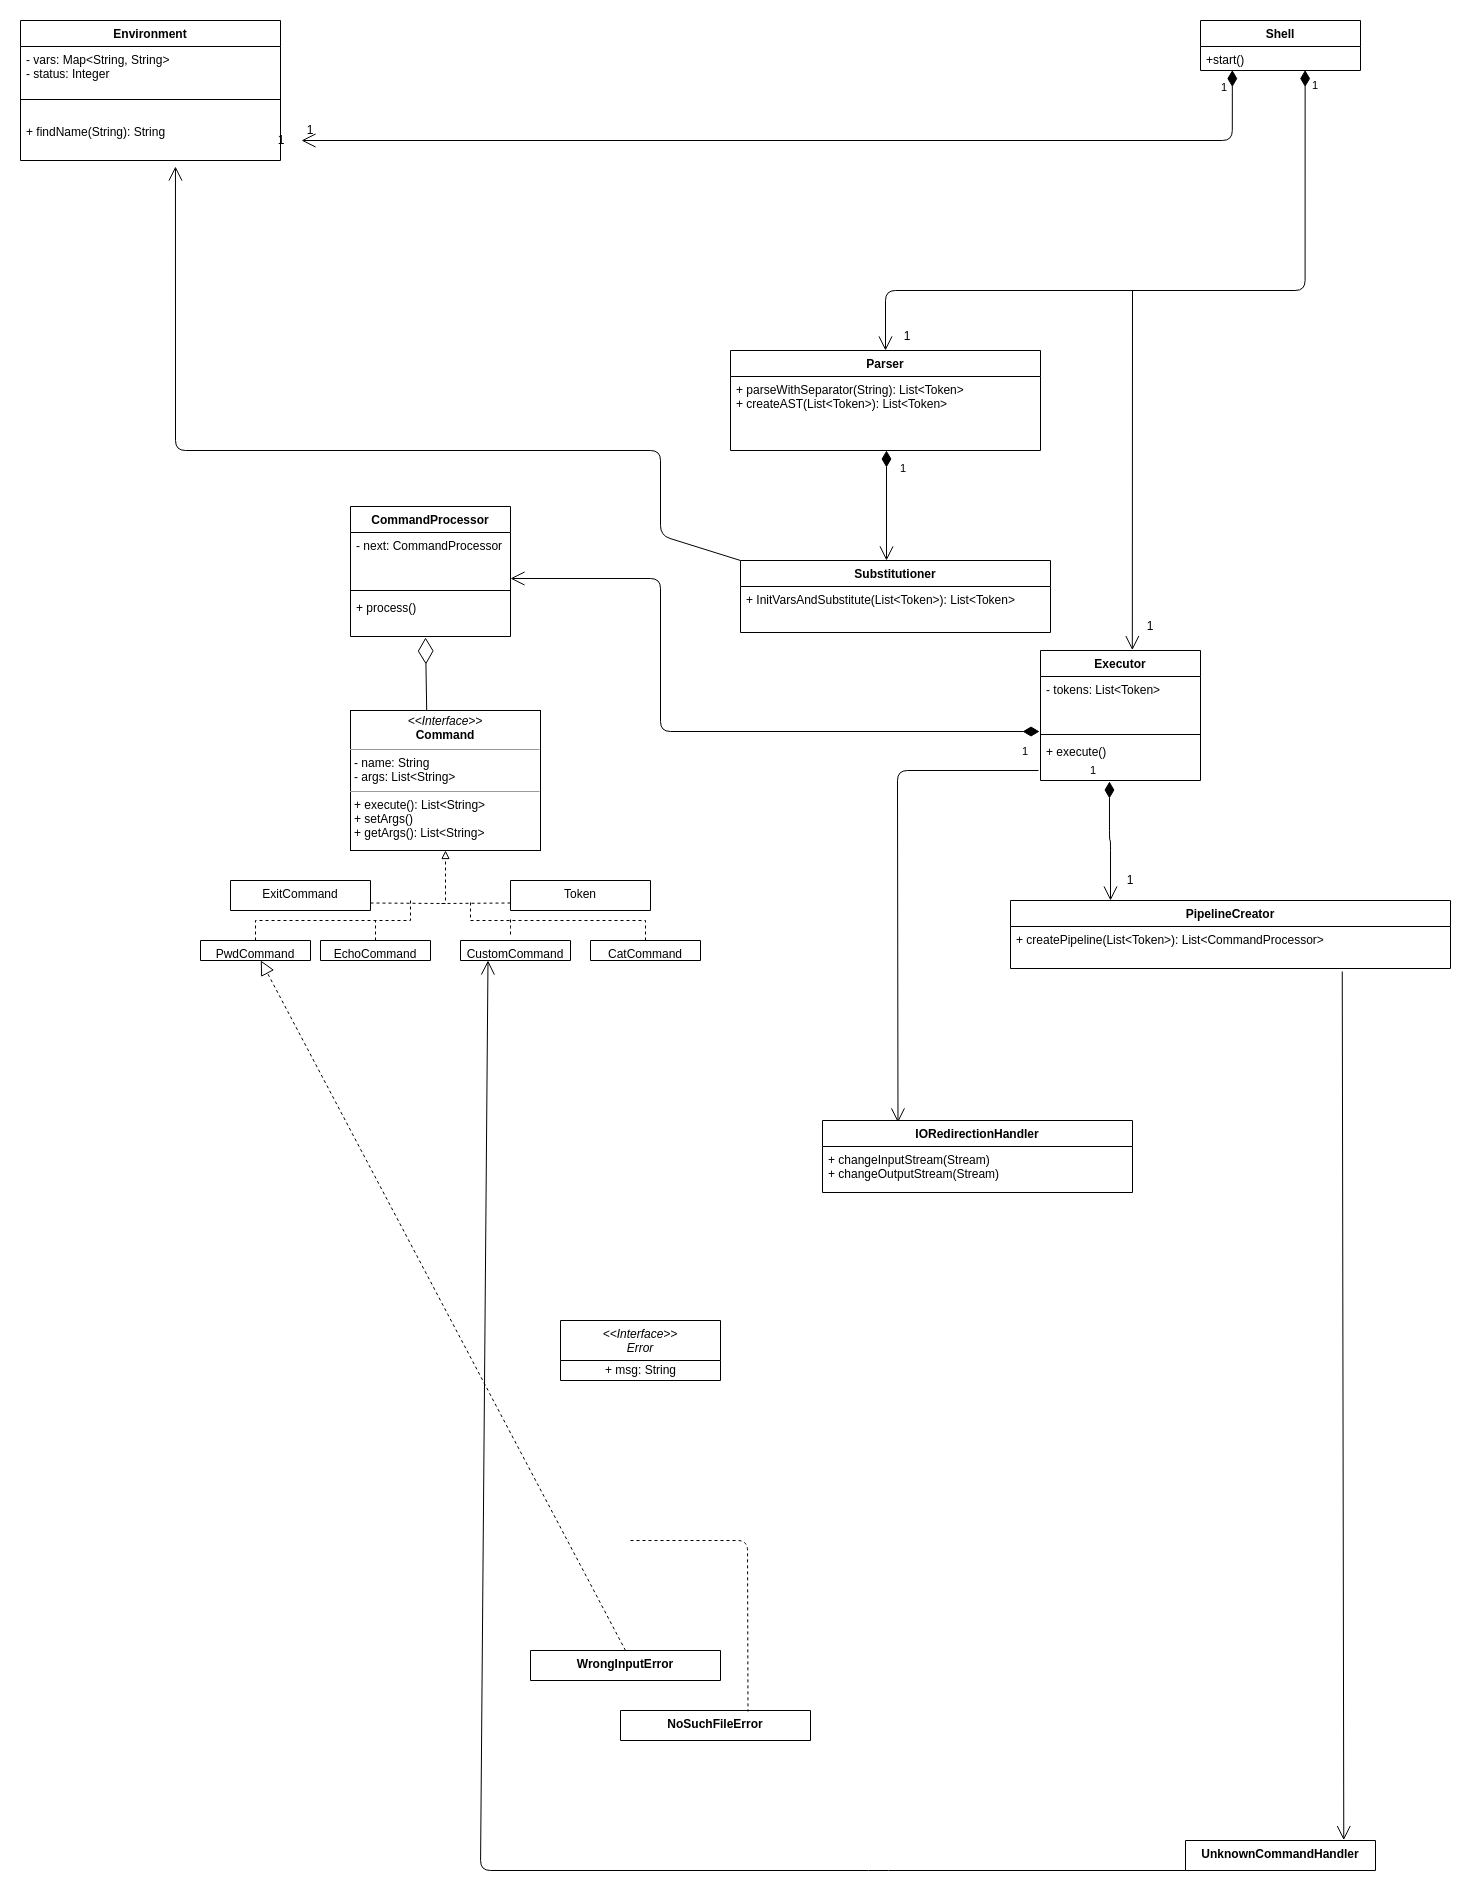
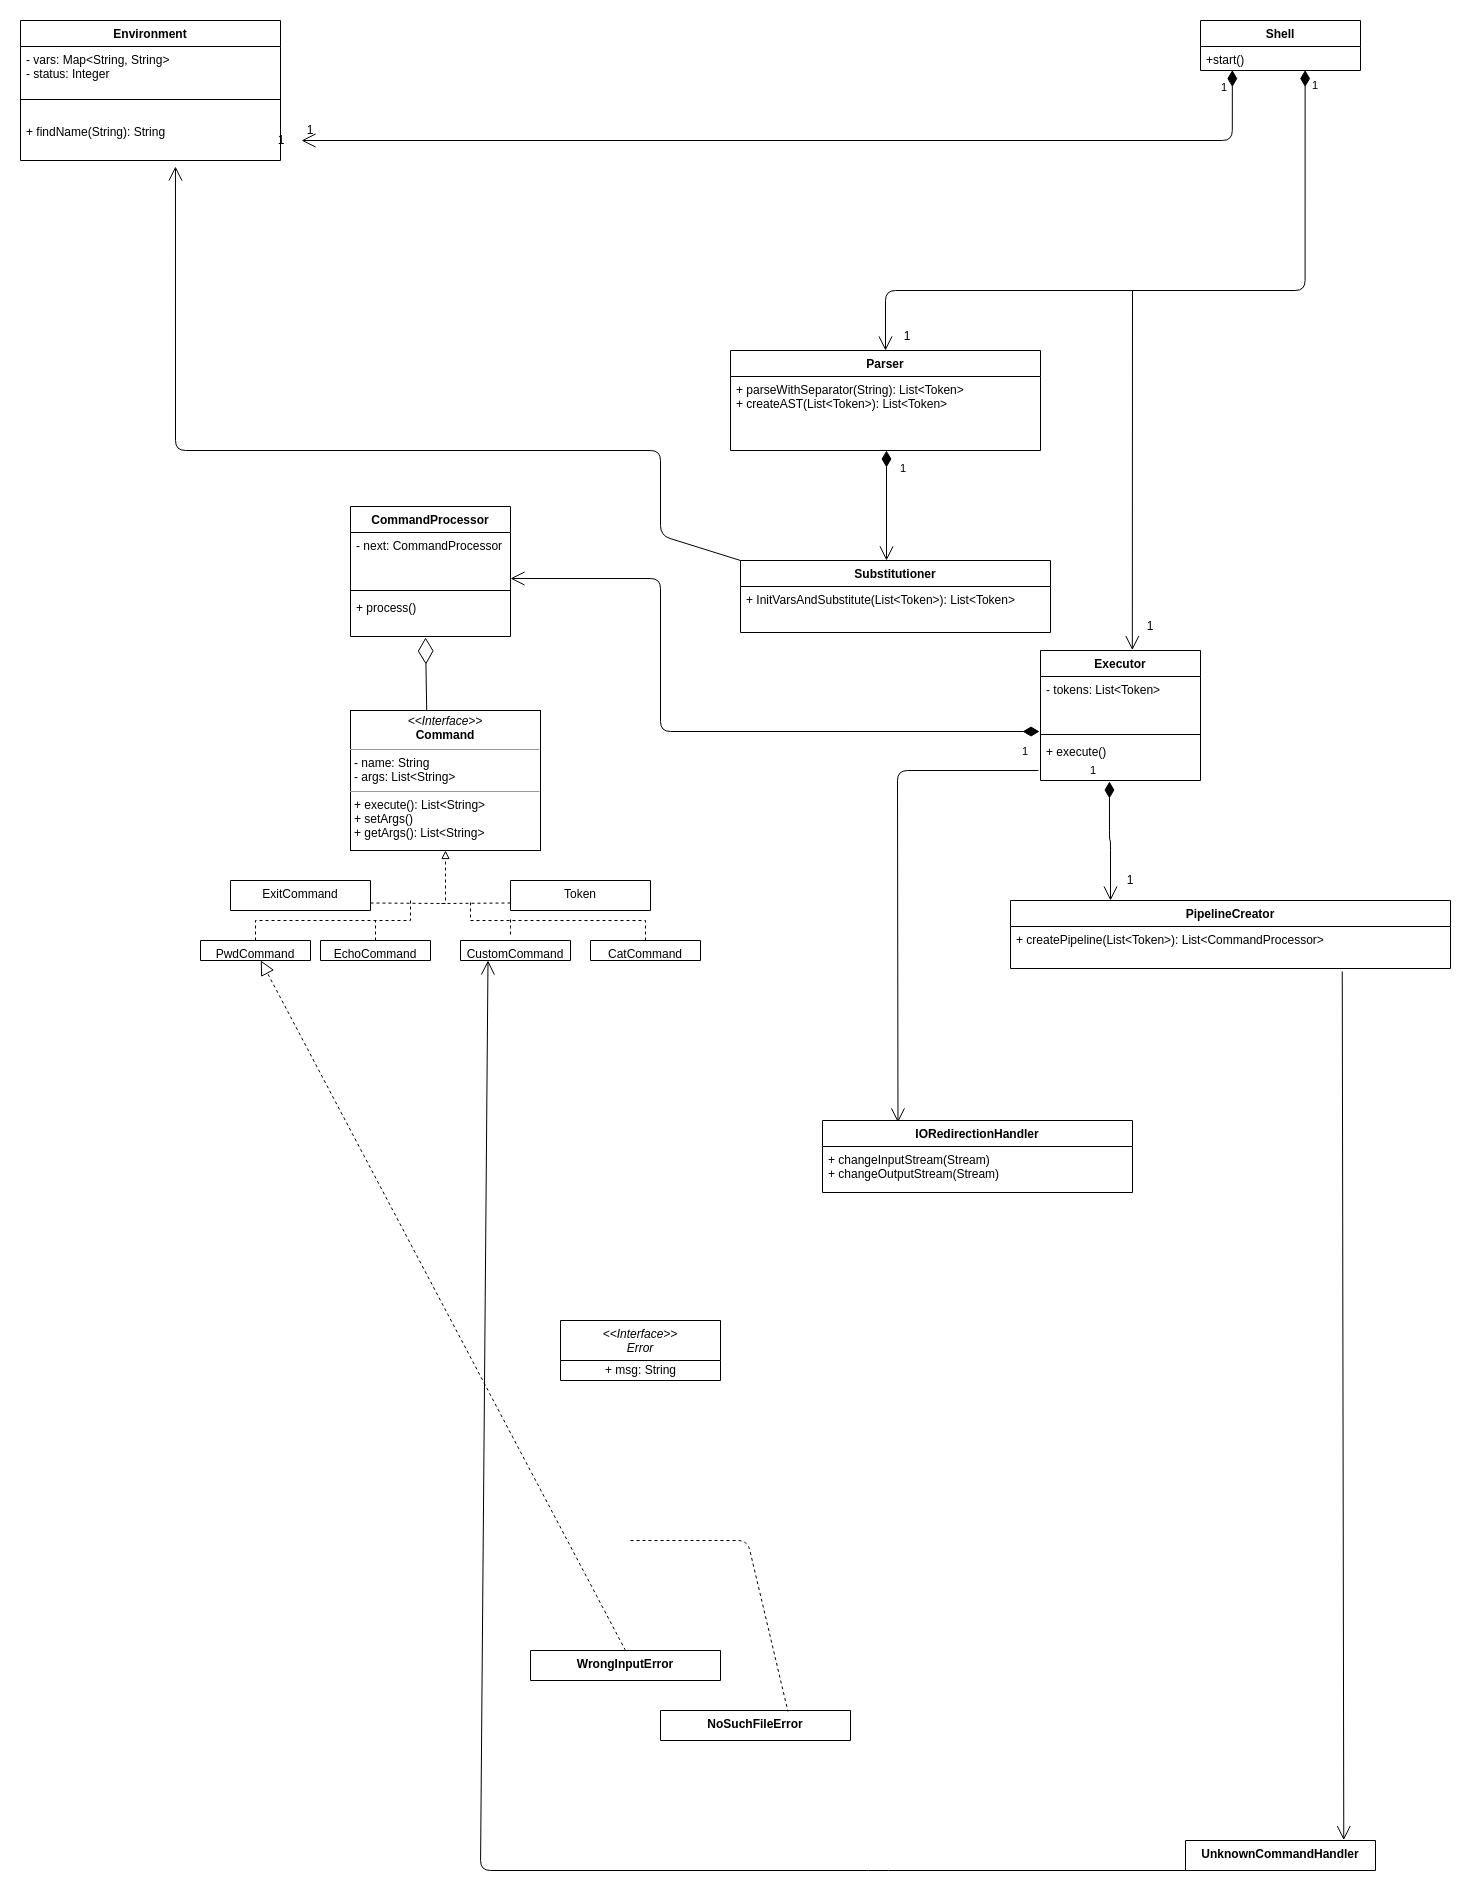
node "NoSuchFileError": moved (716, 1726) -> (756, 1726)
